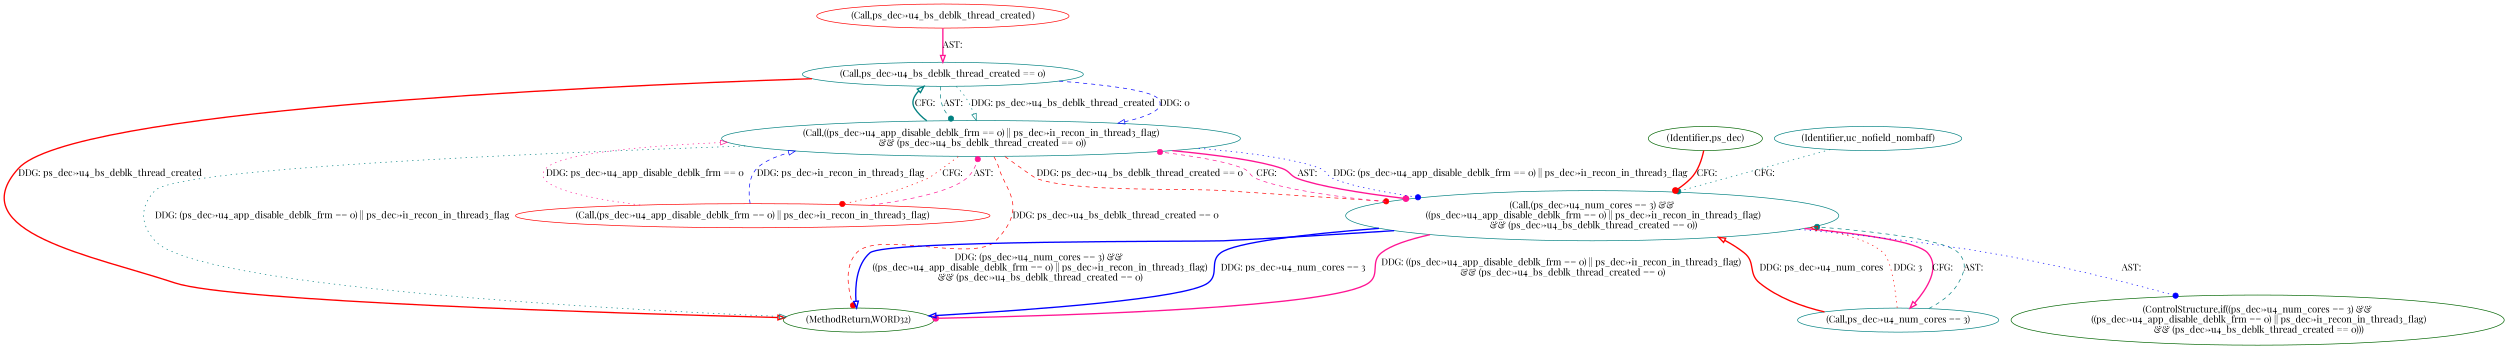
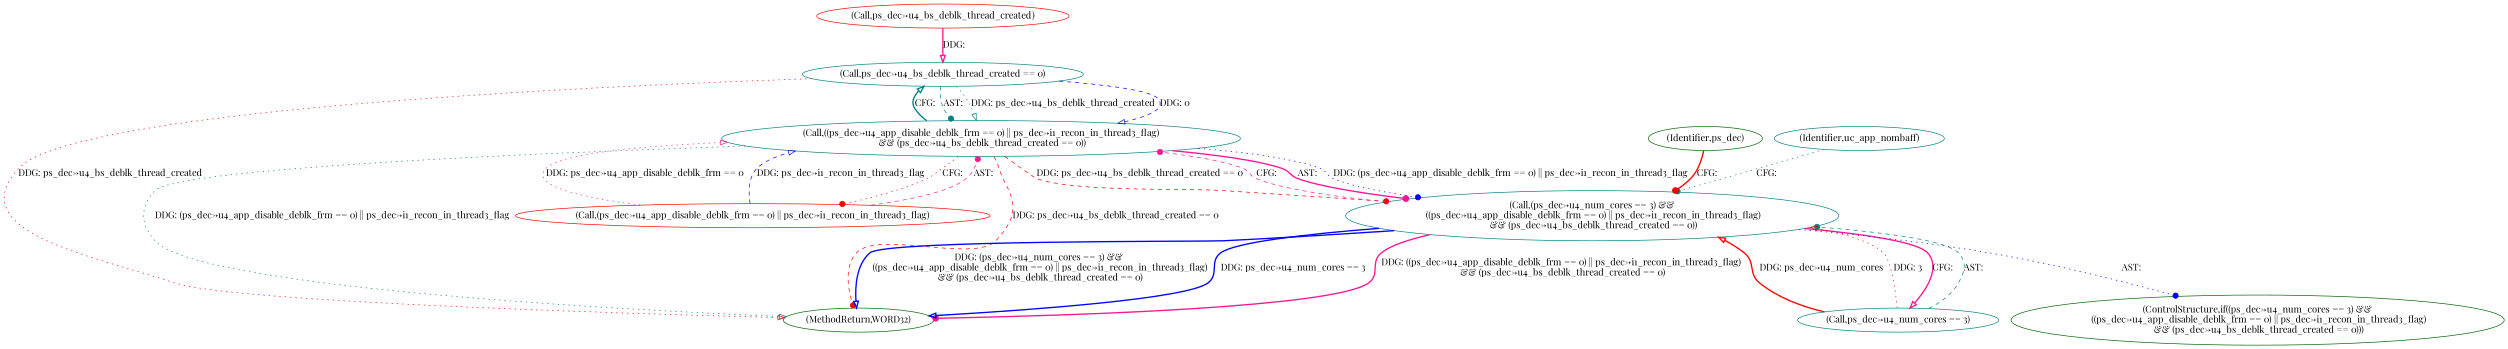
edge "(Call,ps_dec->u4_bs_deblk_thread_created)" -> "(Call,ps_dec->u4_bs_deblk_thread_created == 0)": label "AST: " -> "DDG: "
node "(Identifier,uc_nofield_nombaff)": label "(Identifier,uc_nofield_nombaff)" -> "(Identifier,uc_app_nombaff)"
edge "(Call,ps_dec->u4_bs_deblk_thread_created == 0)" -> "(MethodReturn,WORD32)": style bold -> dotted
